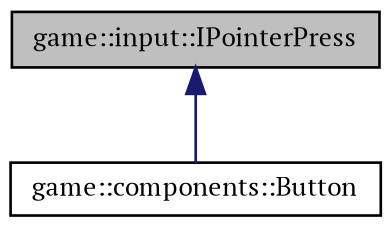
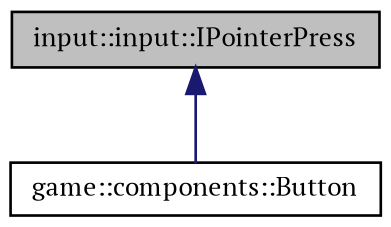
node "game::input::IPointerPress": label "game::input::IPointerPress" -> "input::input::IPointerPress"
